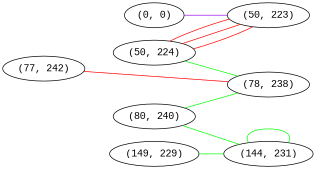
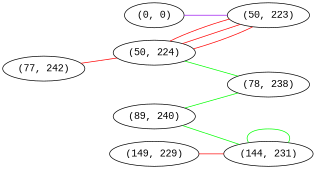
edge "(77, 242)" -- "(78, 238)": now "(77, 242)" -- "(50, 224)"
node "(80, 240)": label "(80, 240)" -> "(89, 240)"
edge "(149, 229)" -- "(144, 231)": color green -> red
